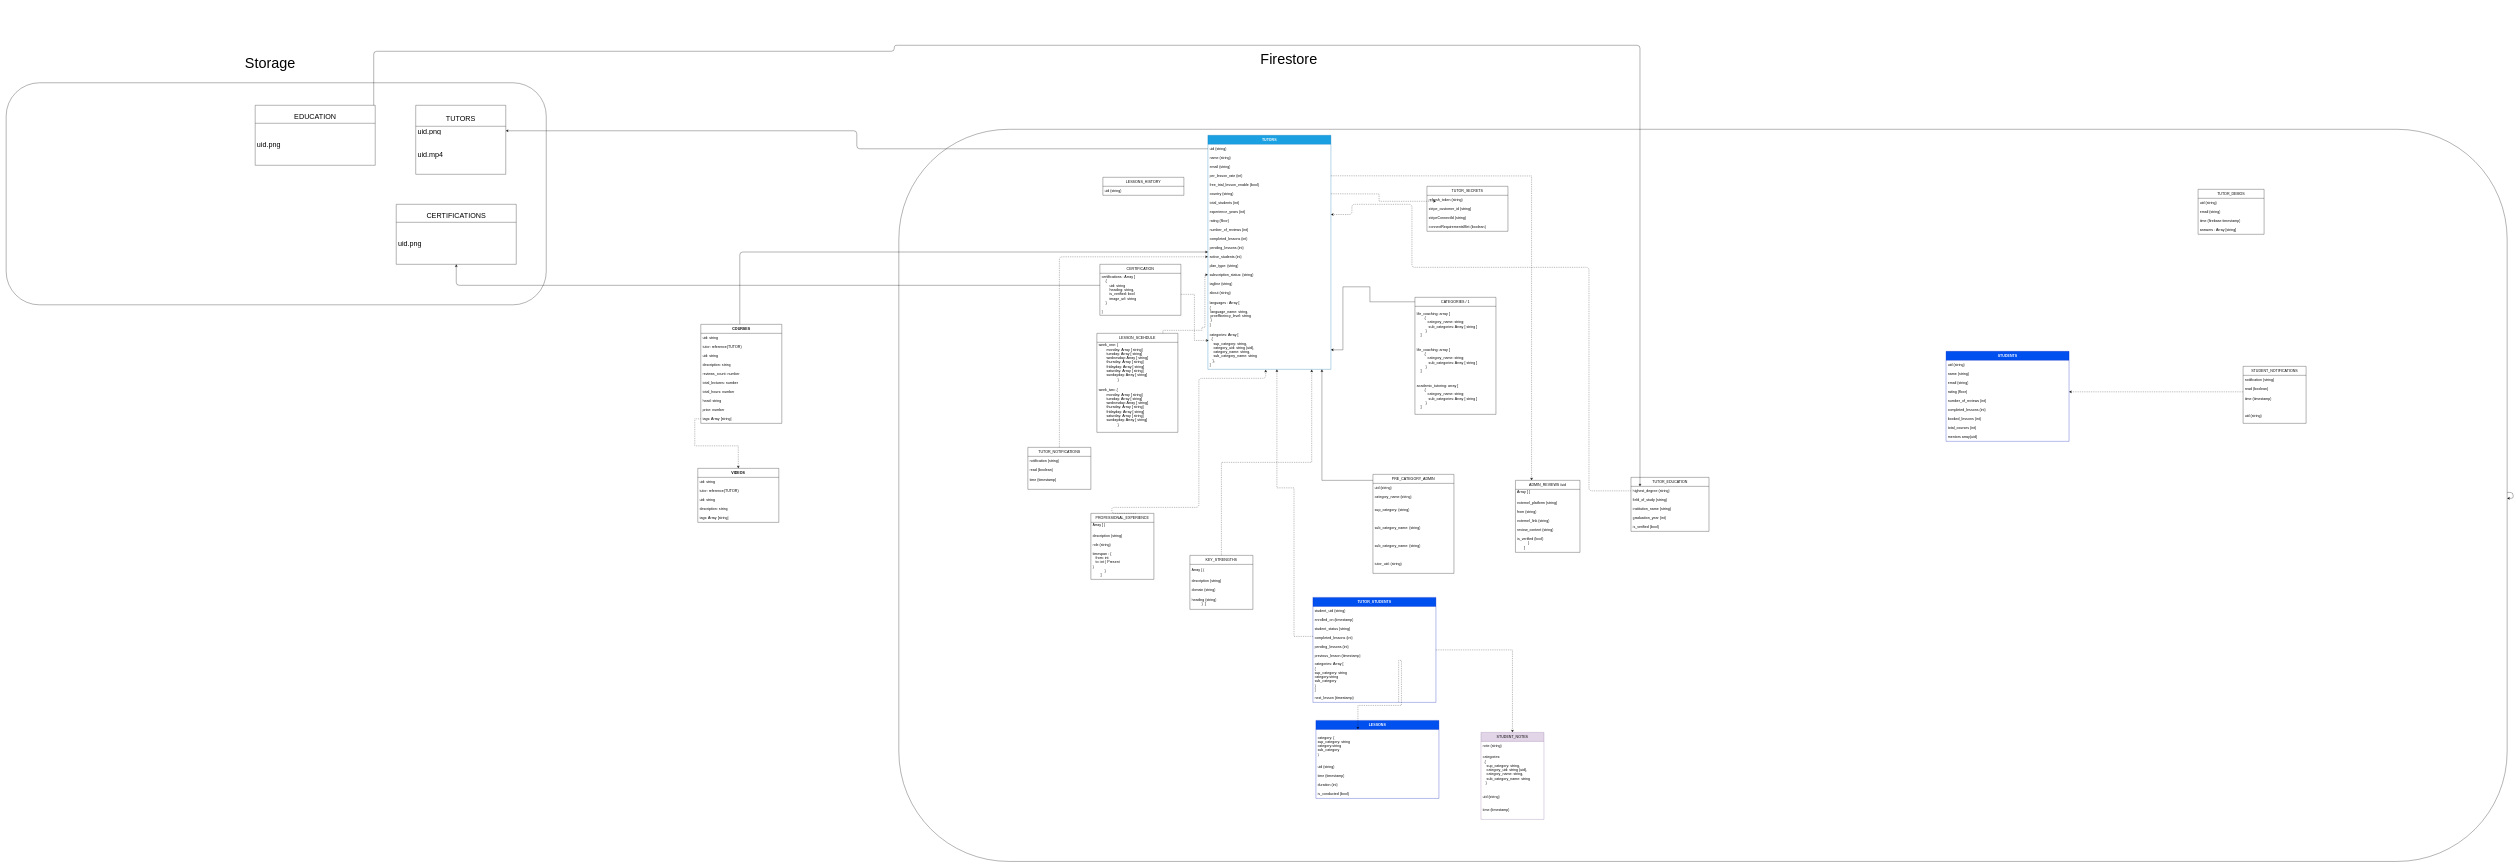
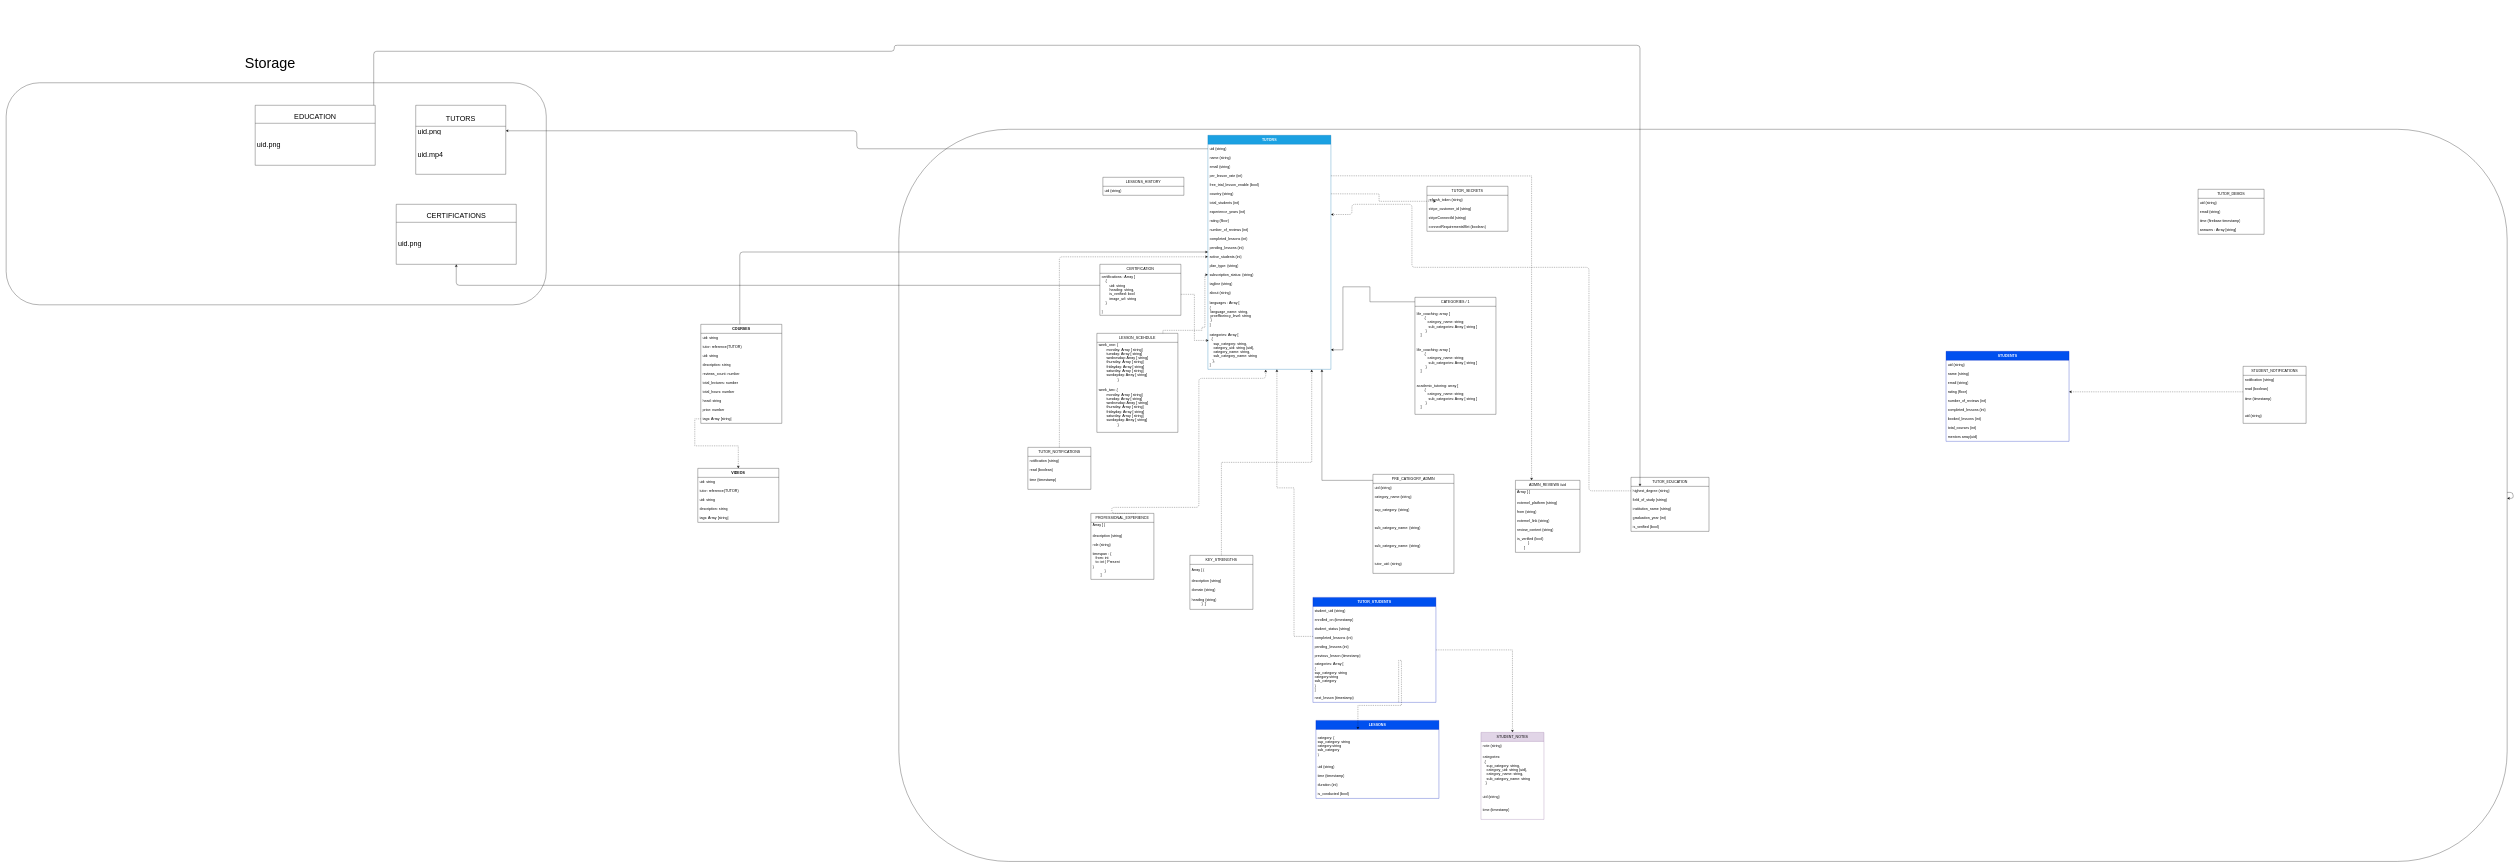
node "Firestore": removed
